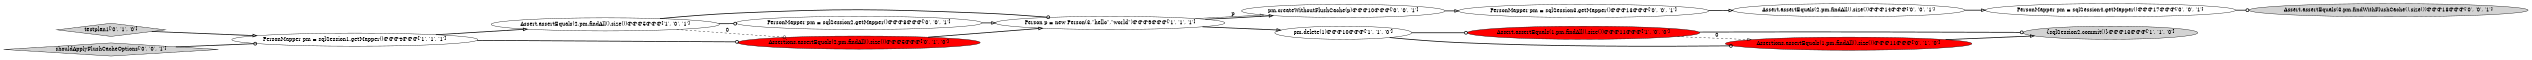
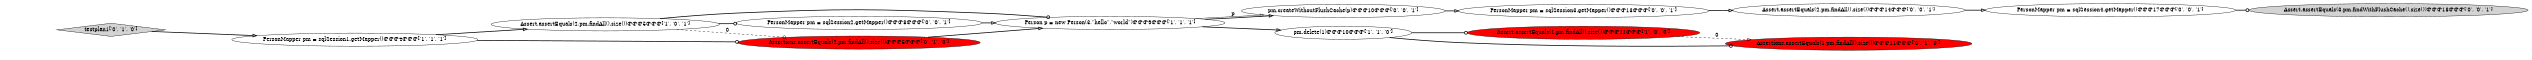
node "{sqlSession2.commit()}@@@13@@@['1', '1', '0']": removed
node "shouldApplyFlushCacheOptions['0', '0', '1']": removed
